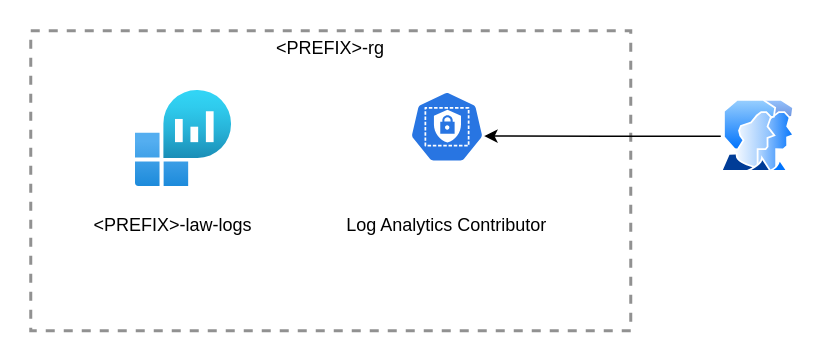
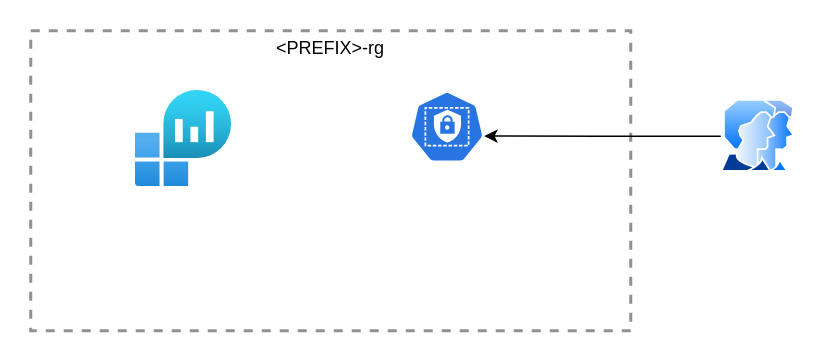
node "<PREFIX>-law-logs": removed
node "Log Analytics Contributor": removed
